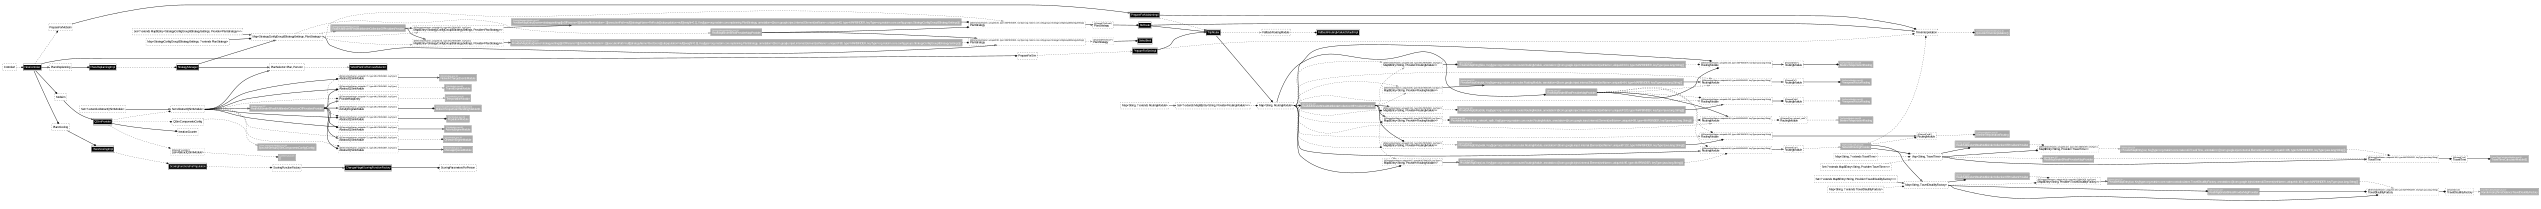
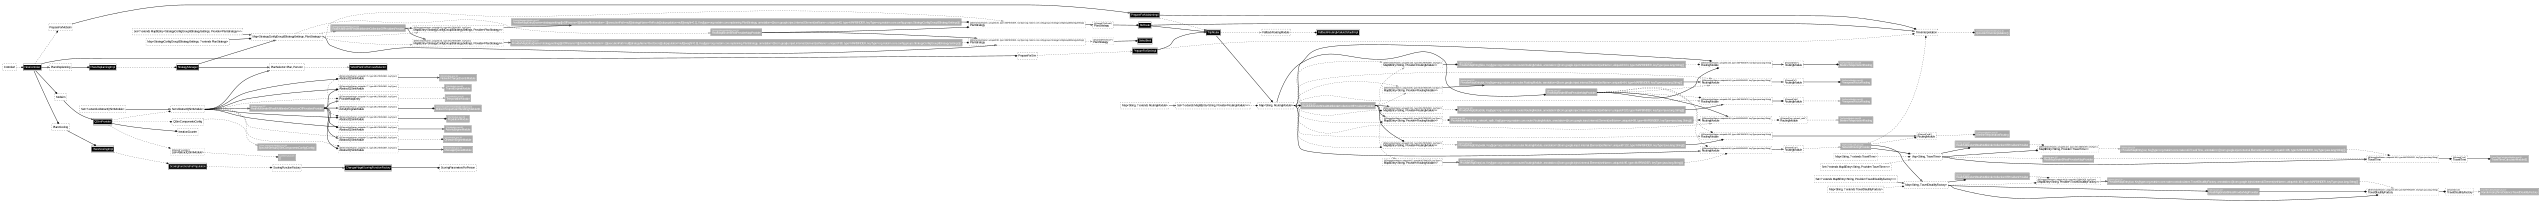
edge "Map<String, RoutingModule>" -> "@Element(setName=,uniqueId=97, type=MULTIBINDER, keyType=)": removed
